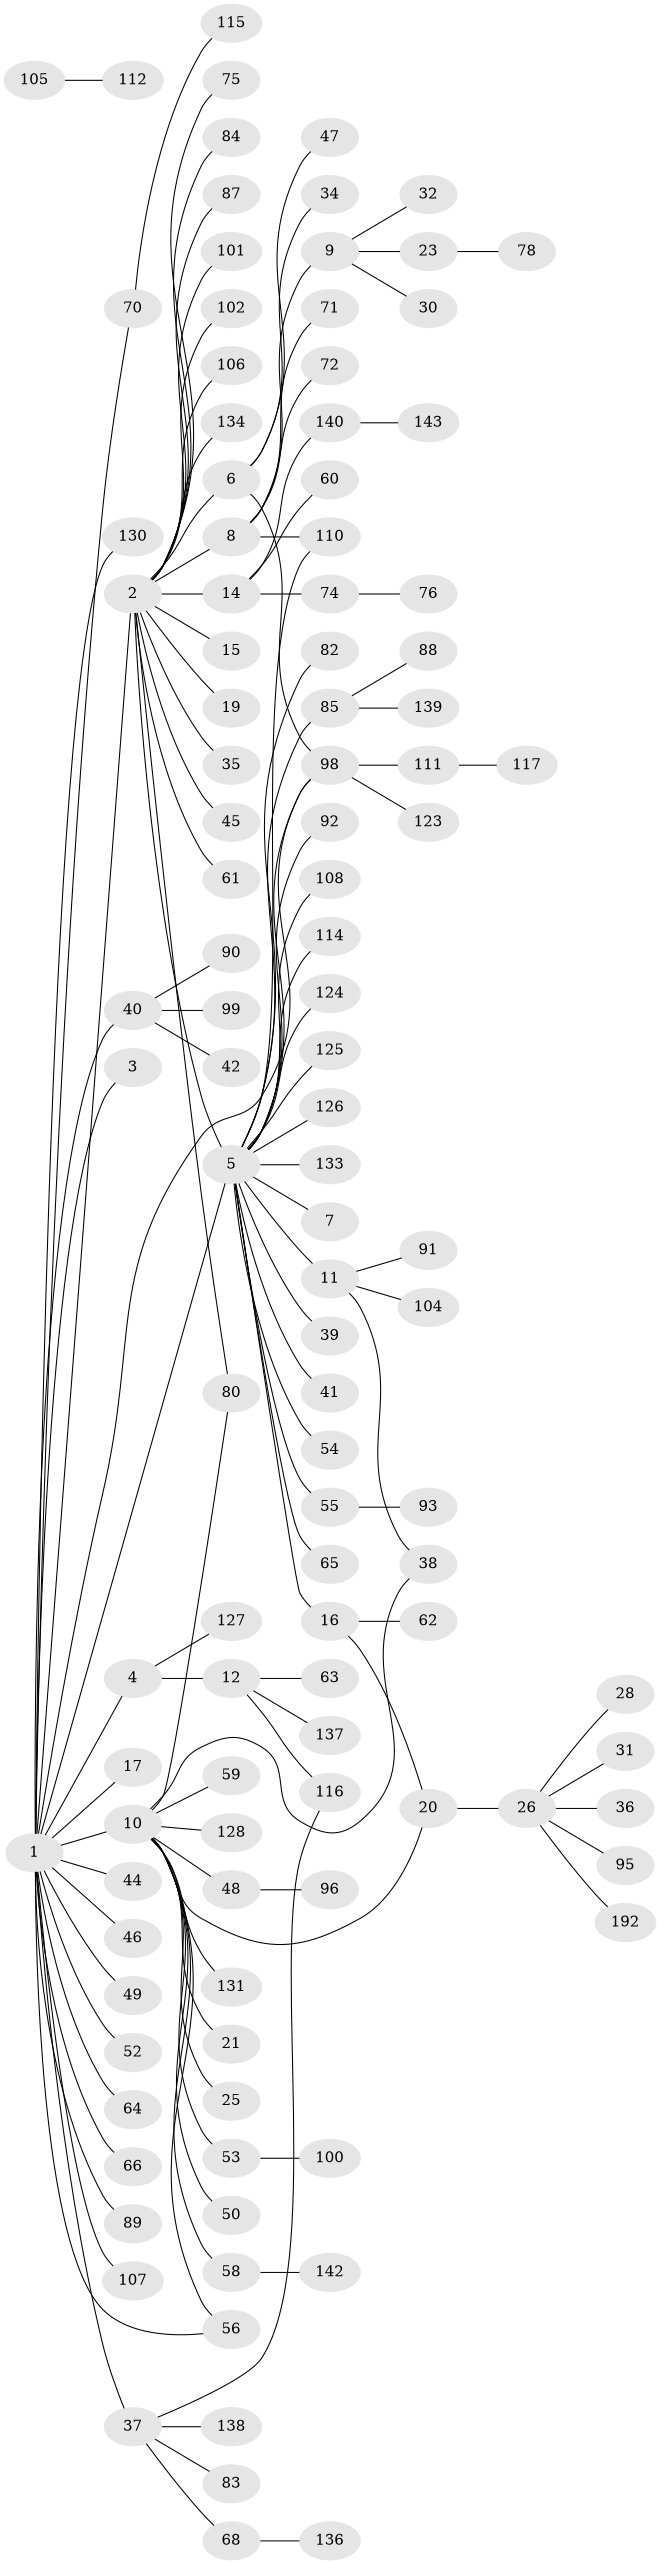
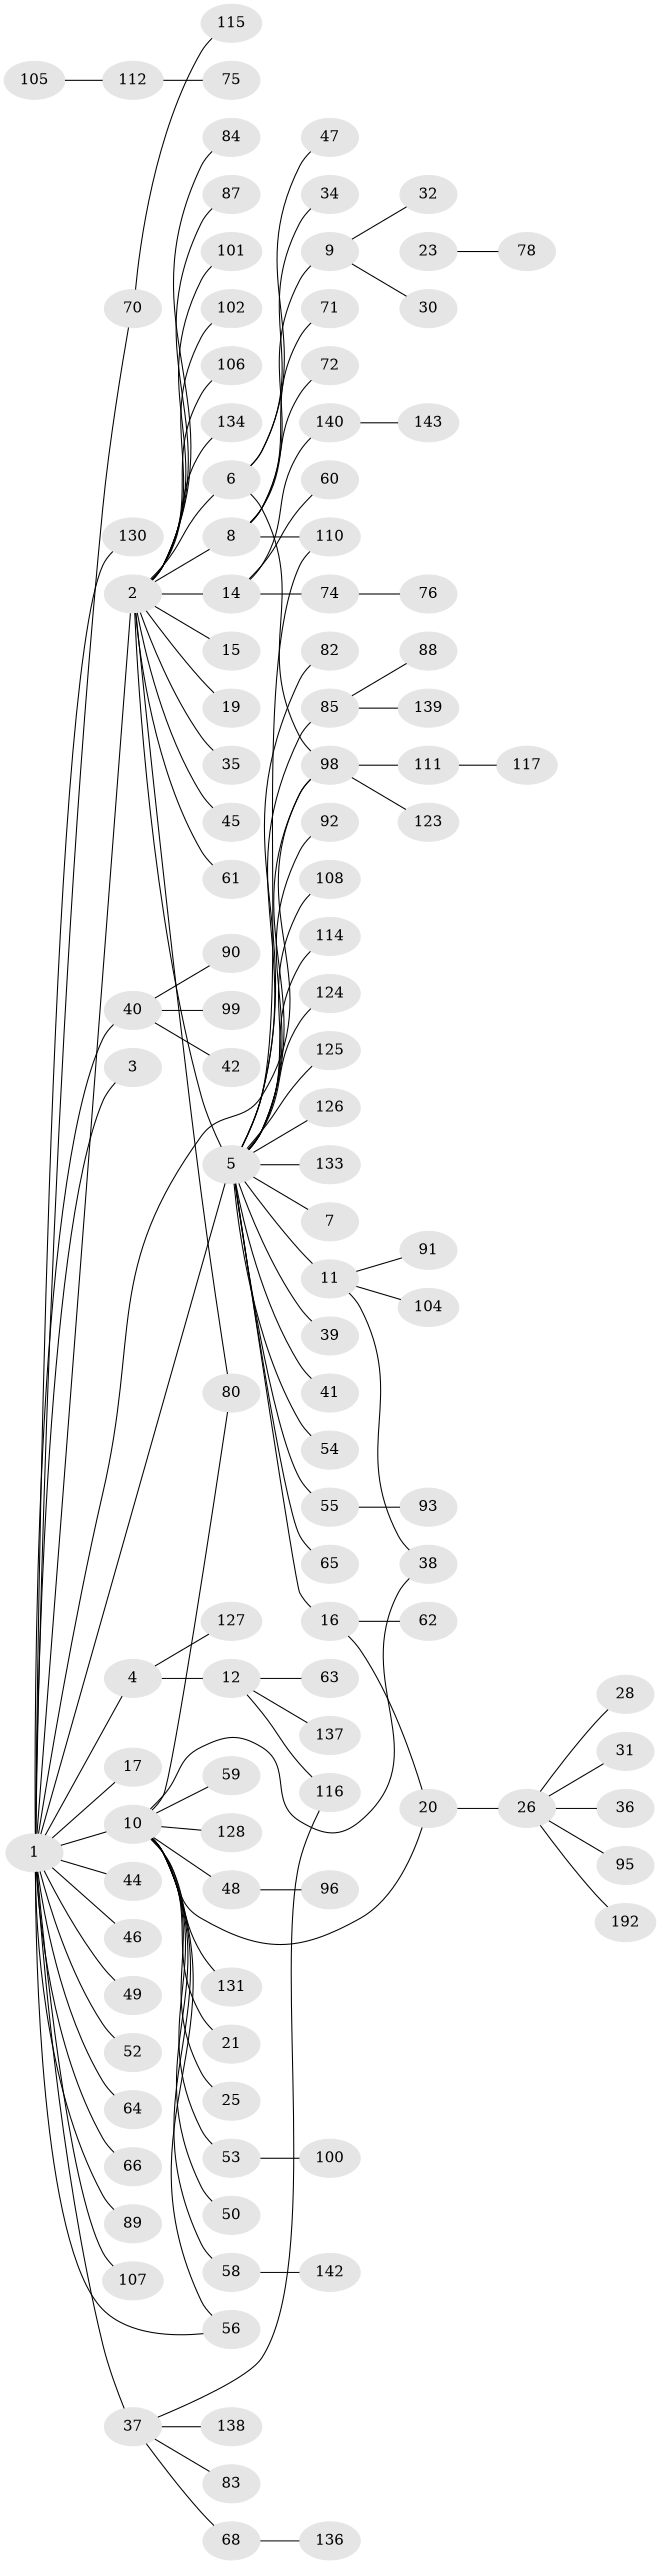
edge "75" -- "2": now "75" -- "112"
edge "9" -- "23": removed
